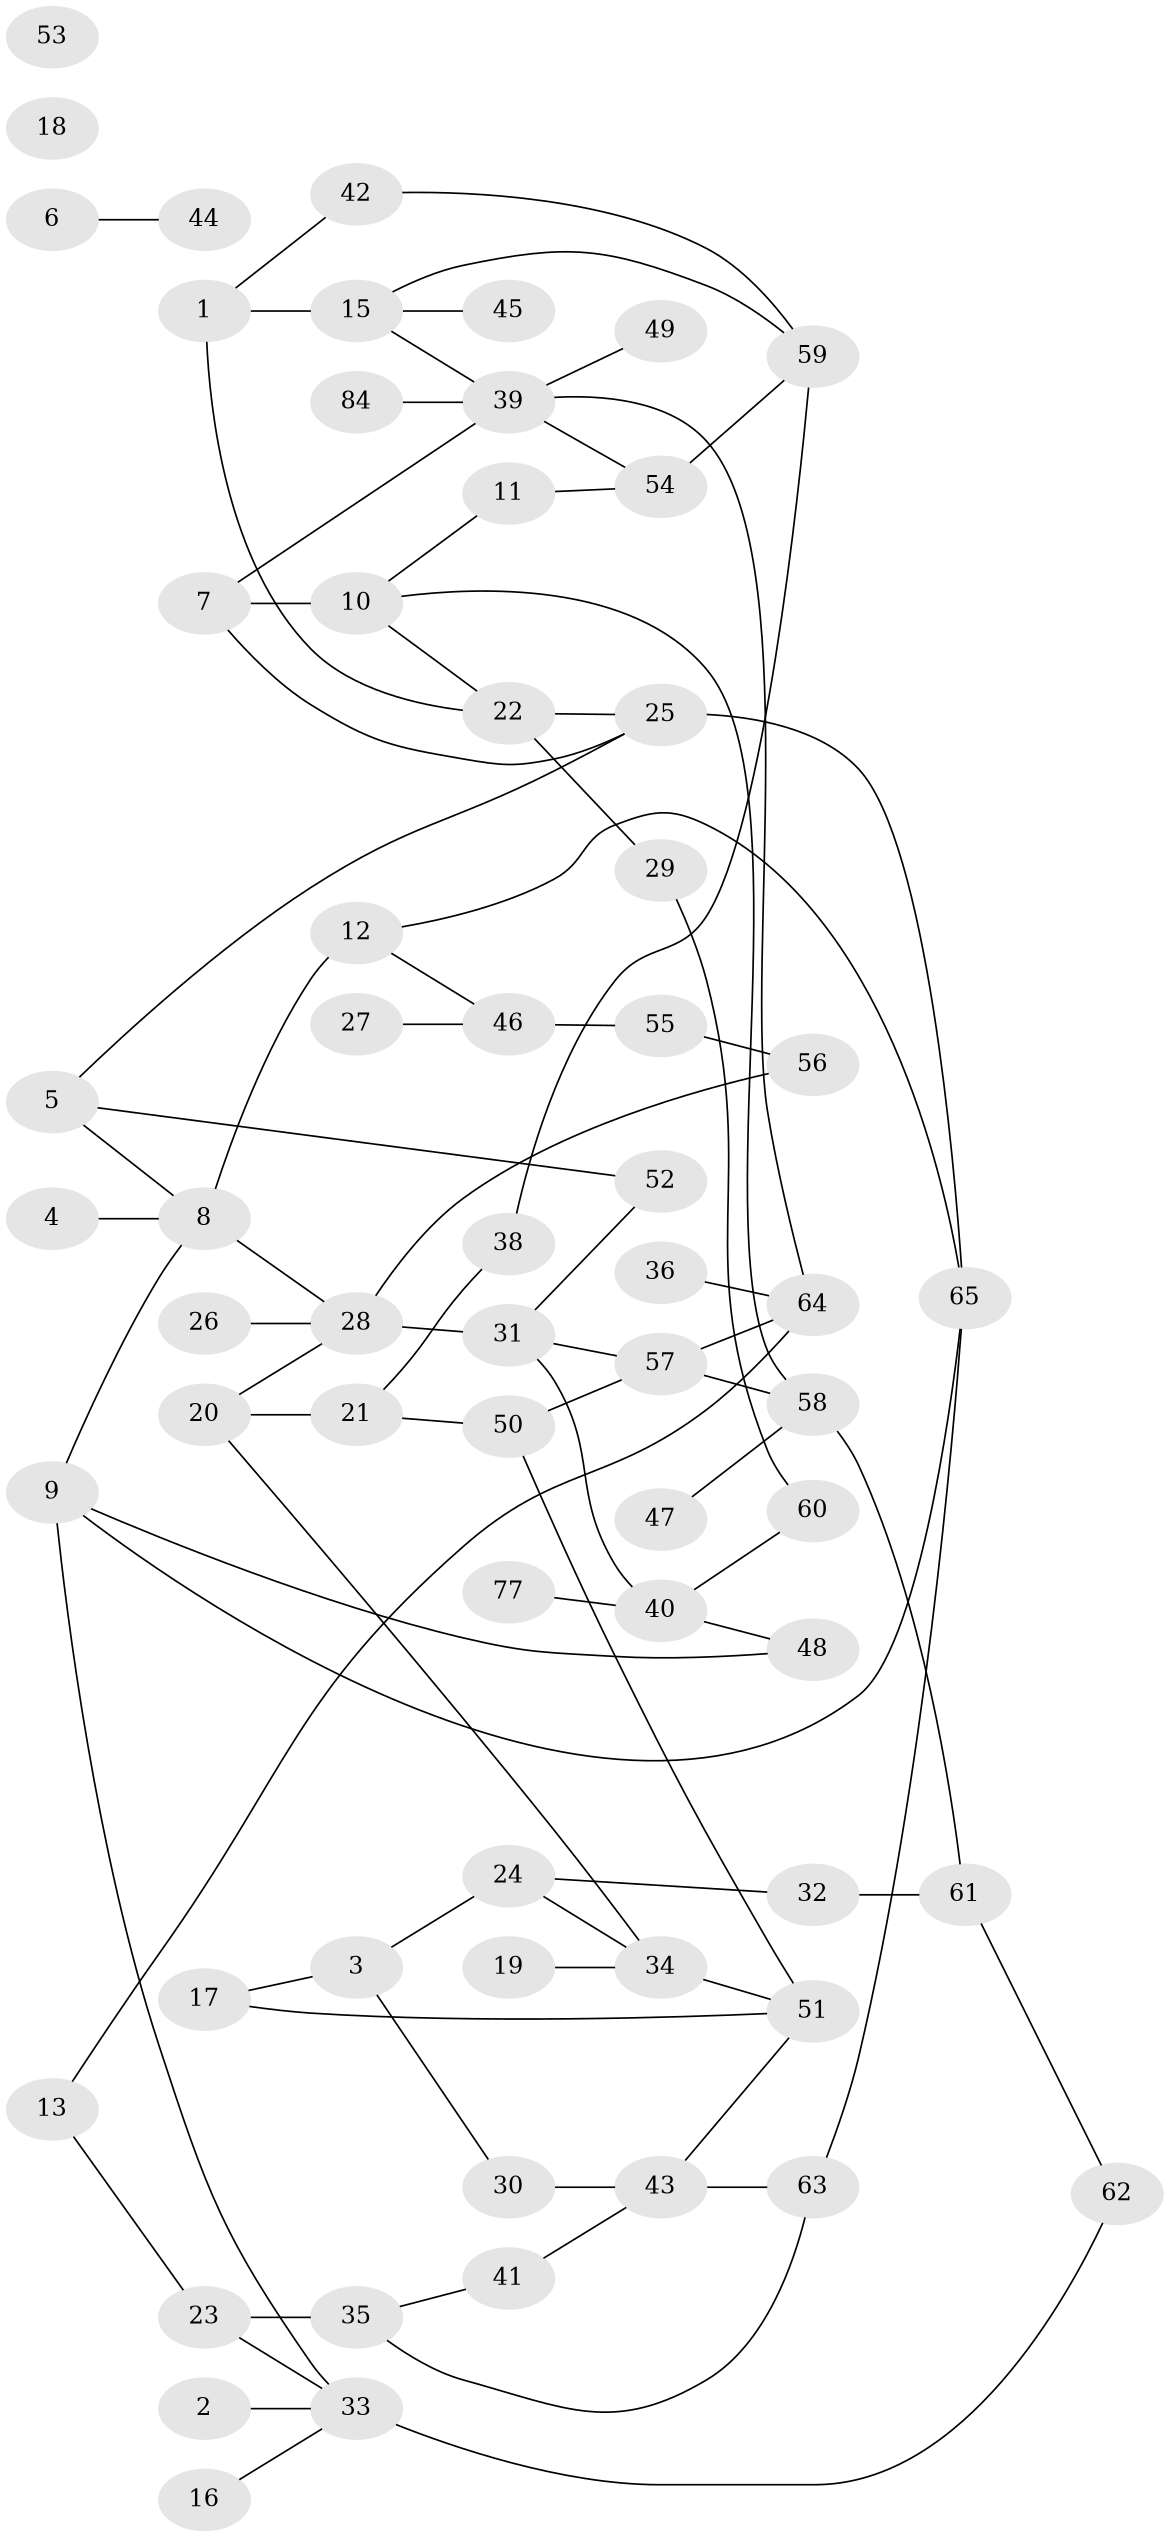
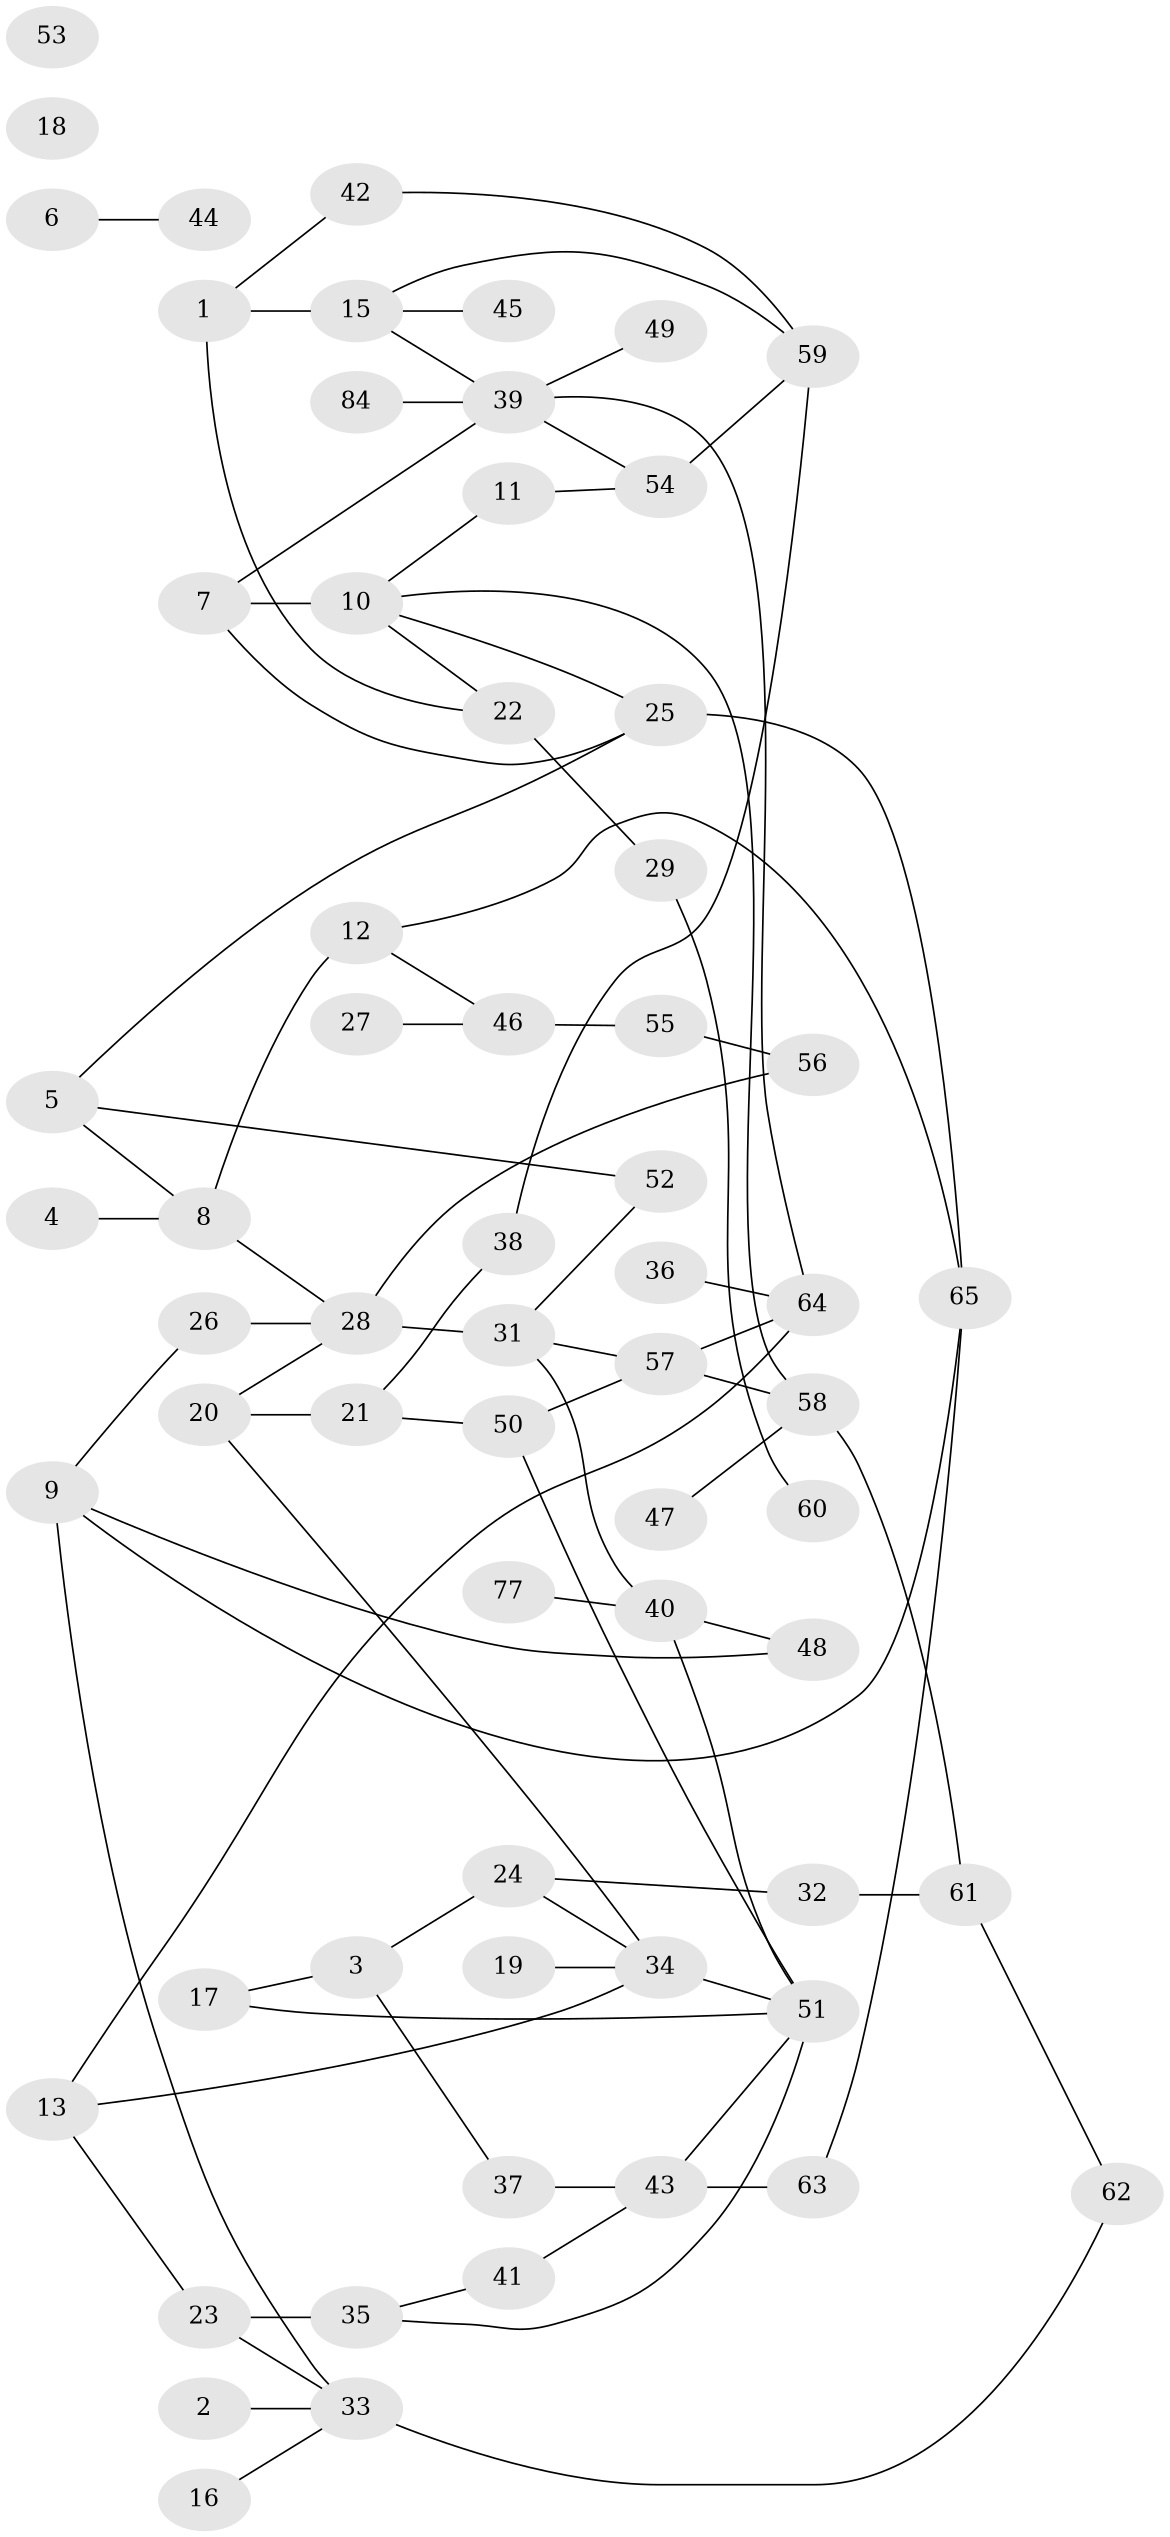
edge "22" -- "25": now "10" -- "25"
edge "8" -- "9": now "26" -- "9"
edge "60" -- "40": now "51" -- "40"
edge "34" -- "13": added
node "30": label "30" -> "37"
edge "63" -- "35": now "51" -- "35"
